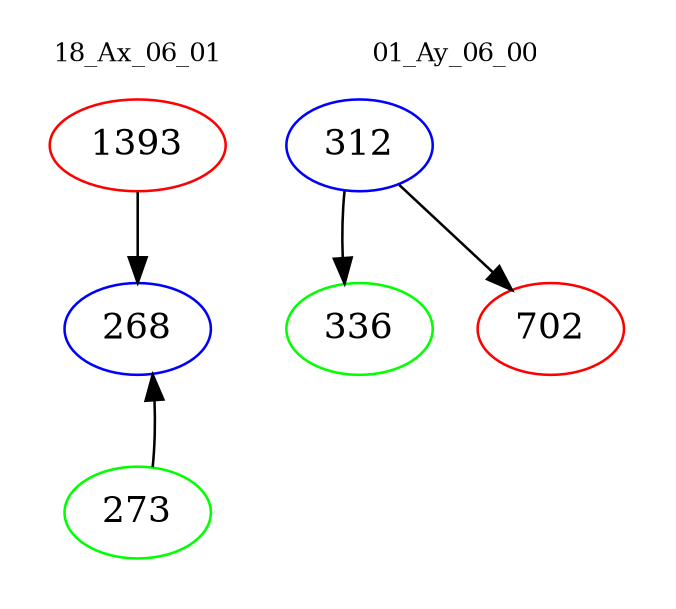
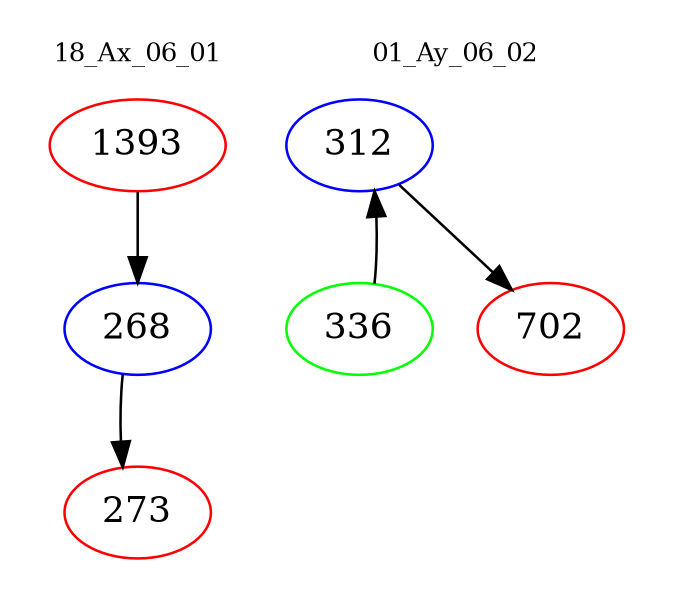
cluster "01_Ay_06_00": label "01_Ay_06_00" -> "01_Ay_06_02"
edge "312" -> "336": reversed
edge "273" -> "268": reversed
node "273": color green -> red
